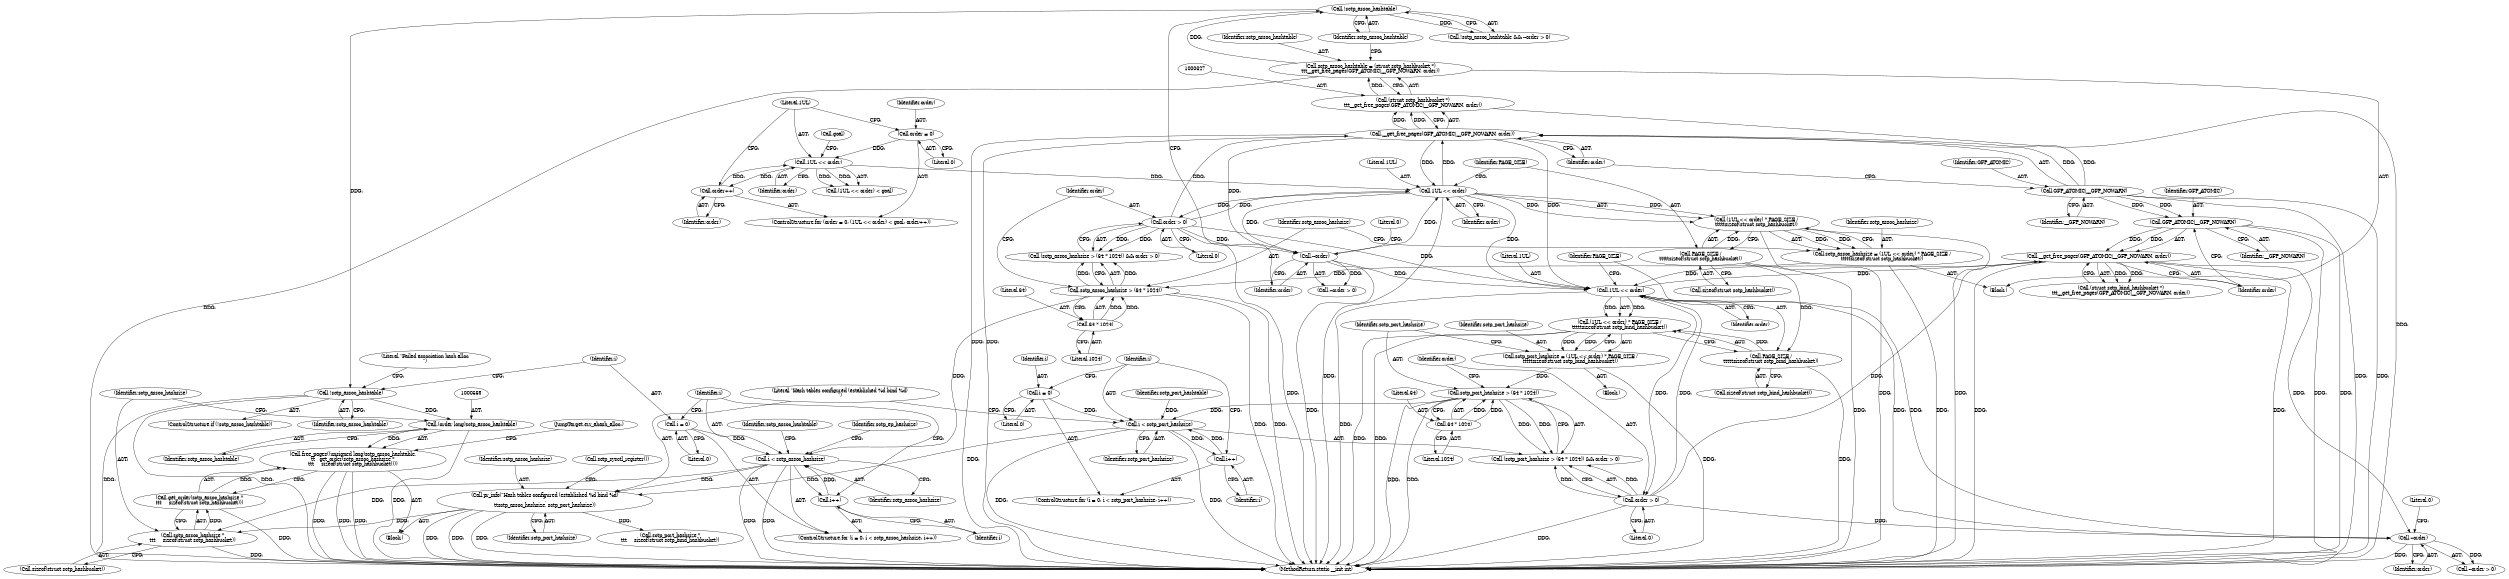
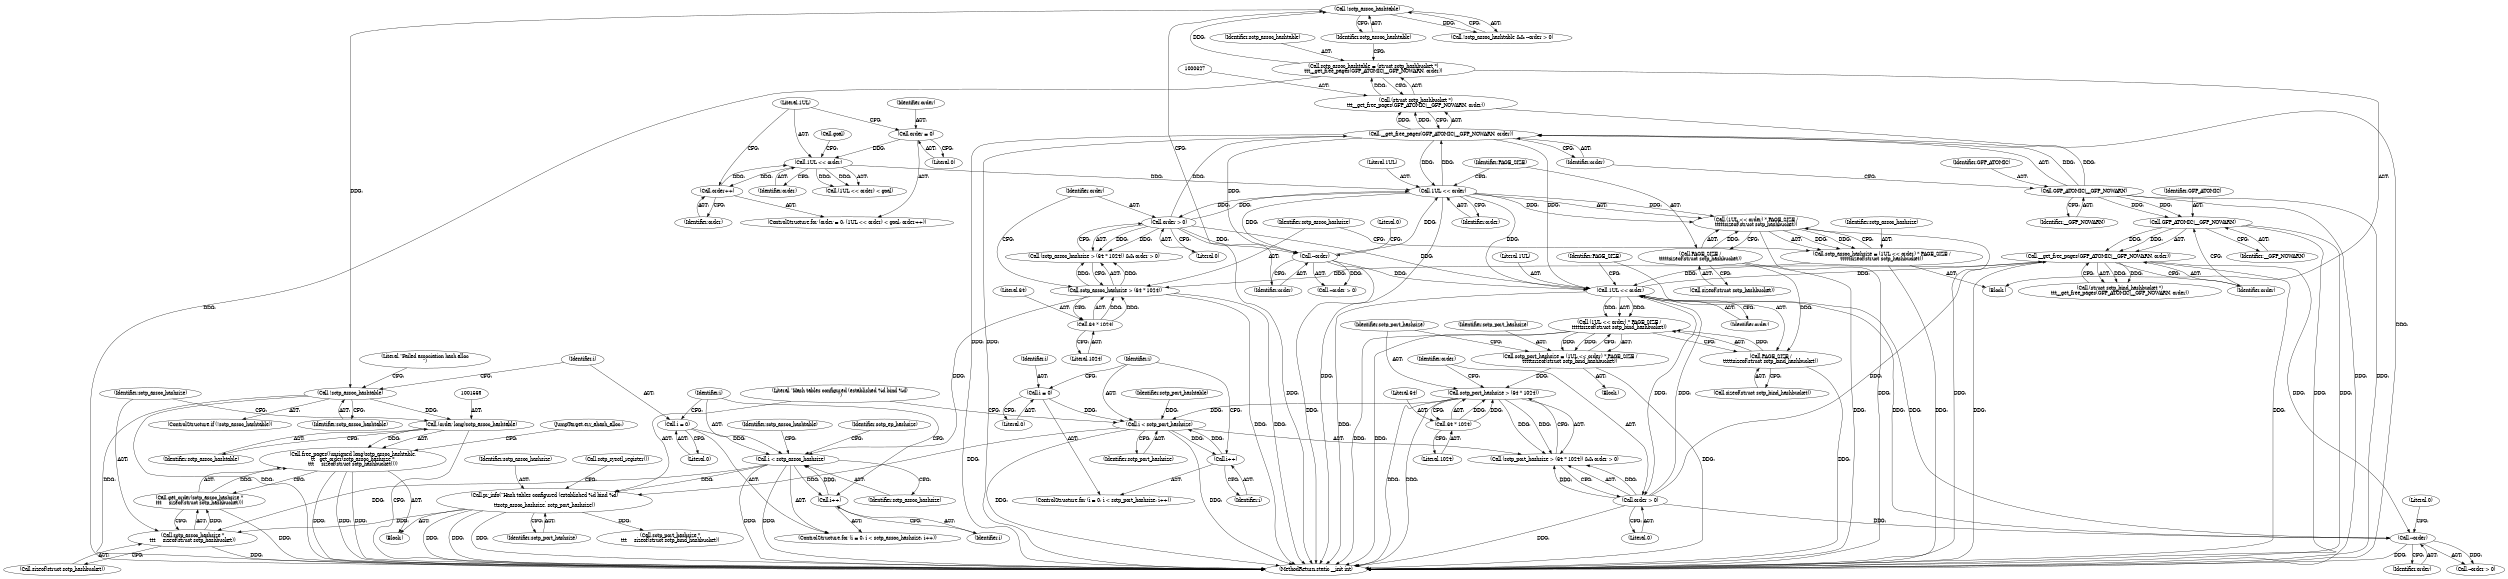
node "1000569": label "1000569" -> "1001569"
edge "(Call,(order long)sctp_assoc_hashtable)" -> "(MethodReturn,static __init int)": label "DDG: " -> "CFG: "
